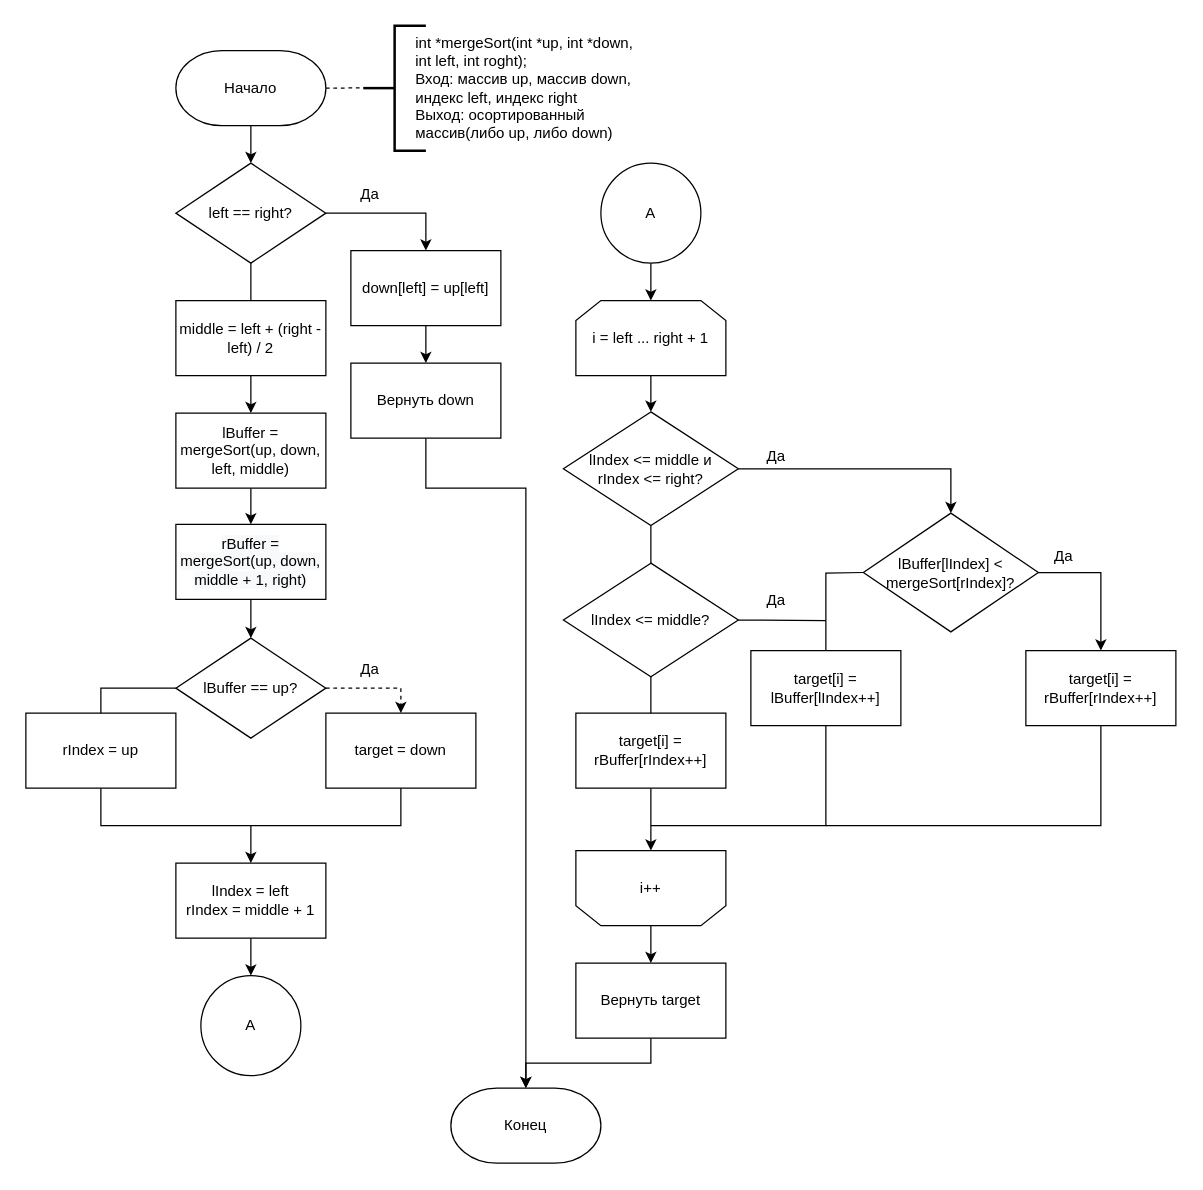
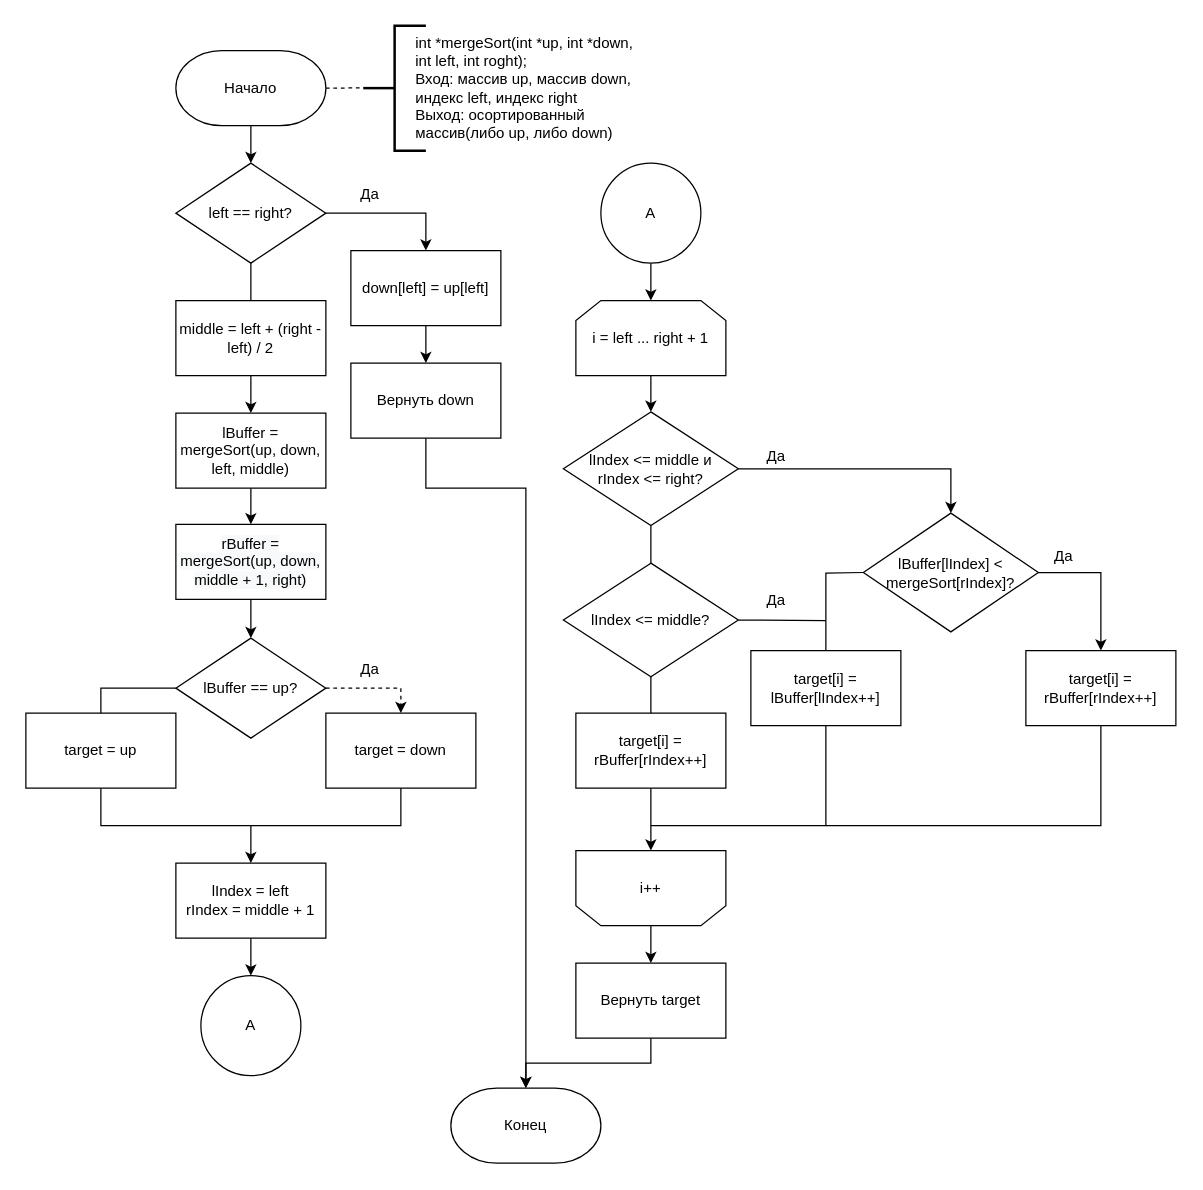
node "rIndex = up": label "rIndex = up" -> "target = up"
